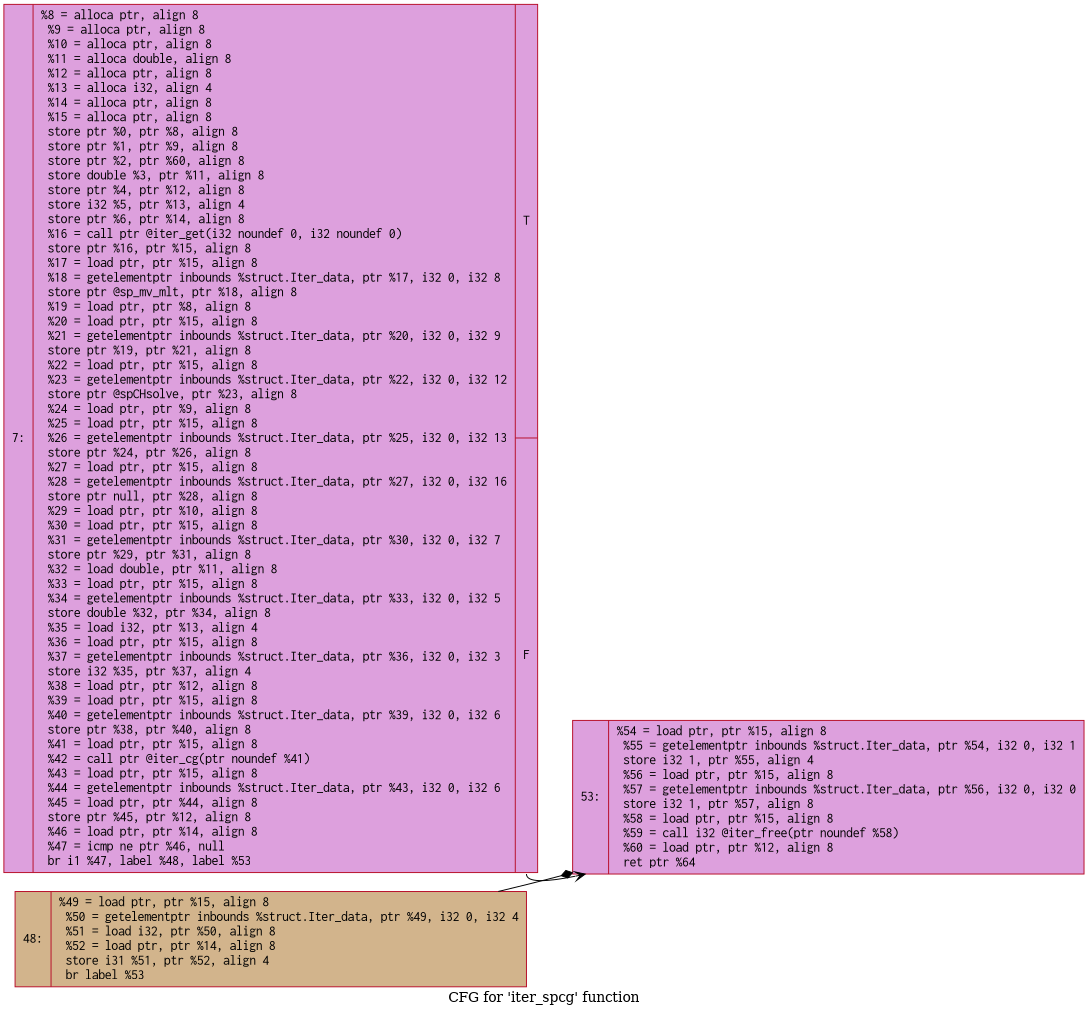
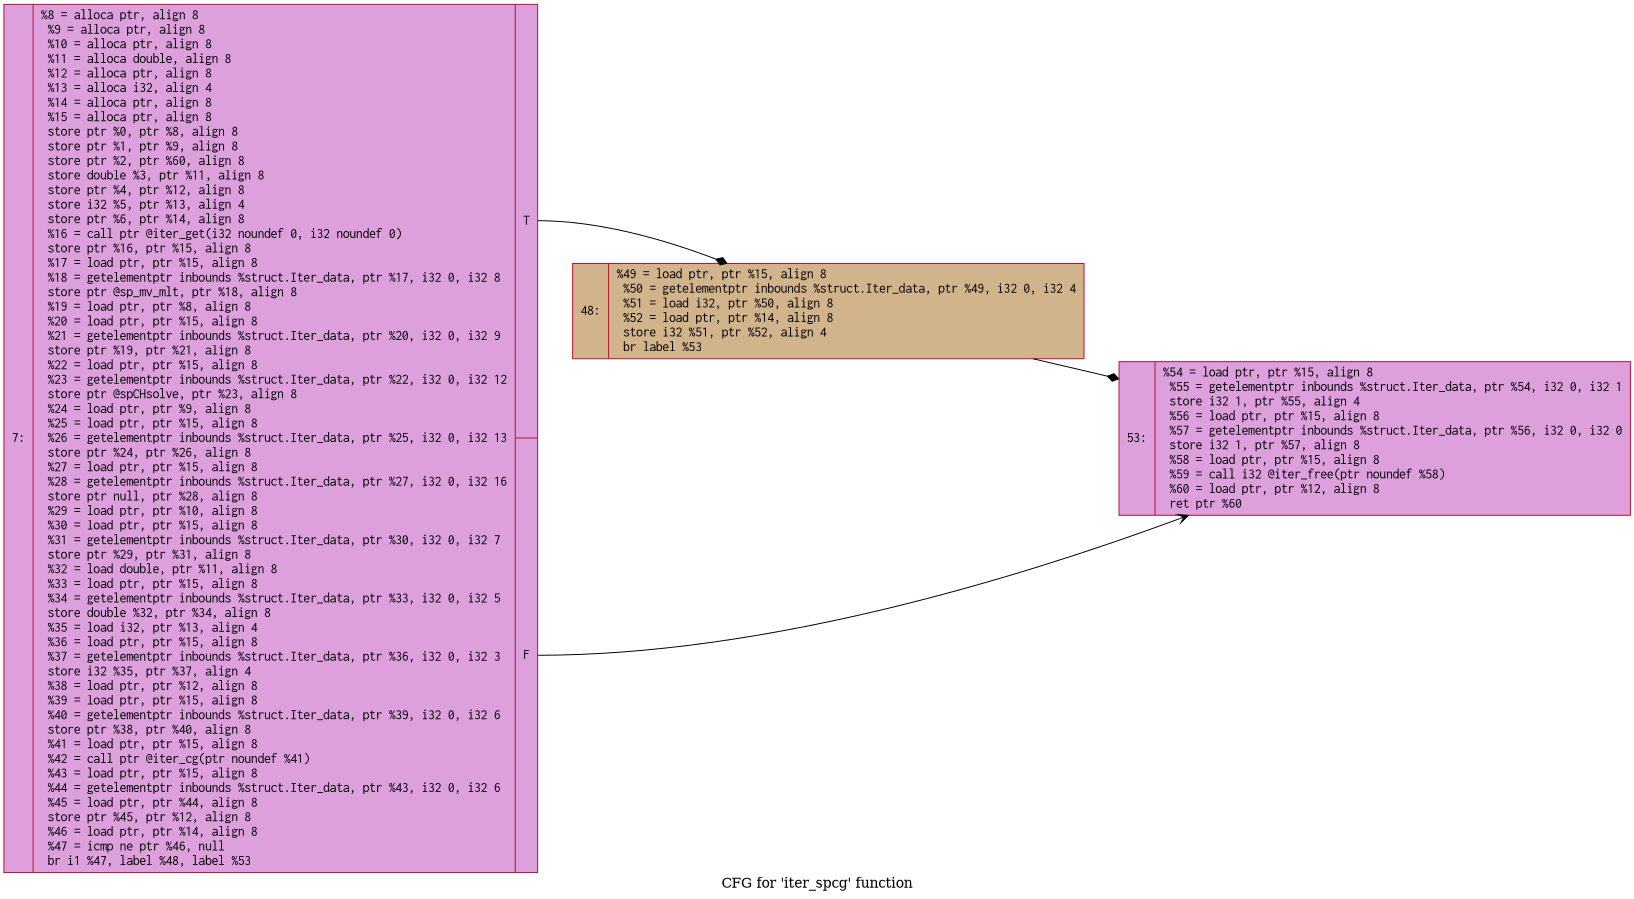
edge "7:" -> "48:": added
node "53:": text "ret ptr %64" -> "ret ptr %60"
node "48:": text "store i31 %51, ptr %52, align 4" -> "store i32 %51, ptr %52, align 4"
